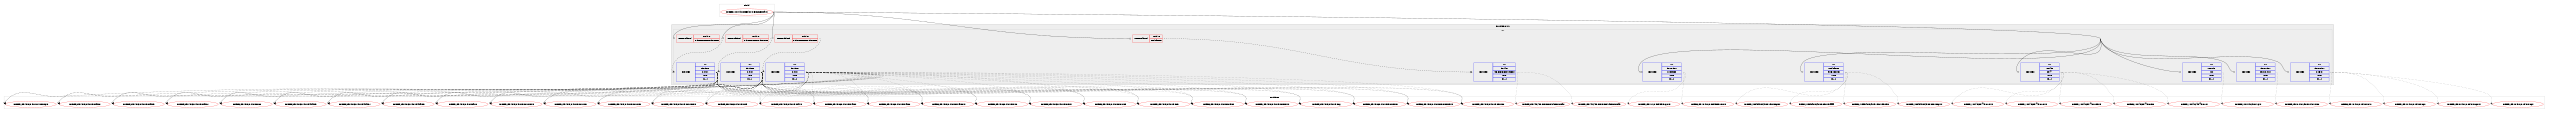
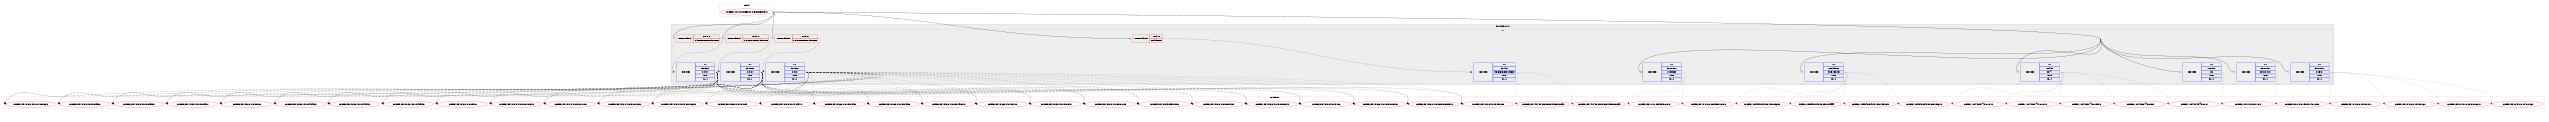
node "portage://dev-lang/python-3.12.5": label "portage://dev-lang/python-3.12.5" -> "portage://dev-lang/targets-3.12.5"
